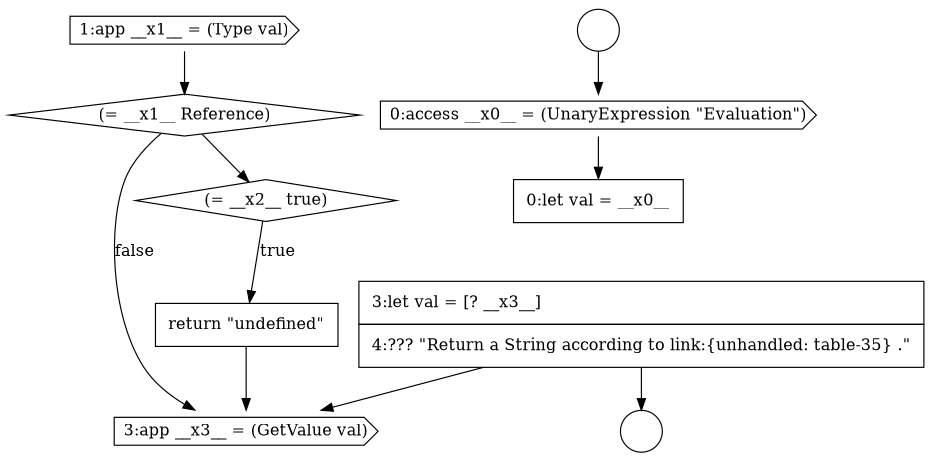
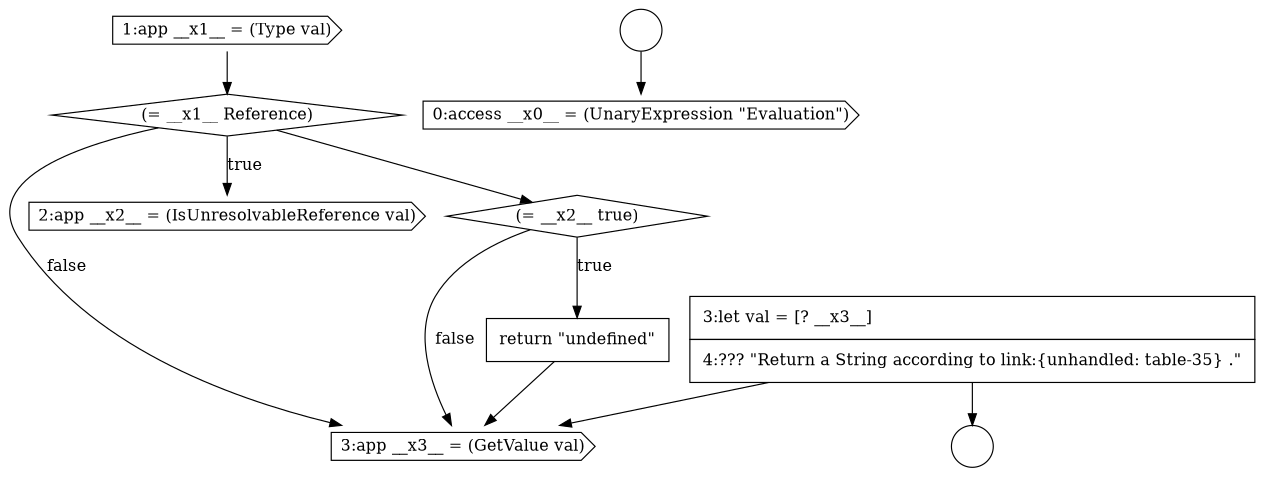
node "0:let val = __x0__": removed
node "2:app __x2__ = (IsUnresolvableReference val)": added
edge "(= __x2__ true)" -> "3:app __x3__ = (GetValue val)": added, label "false"
